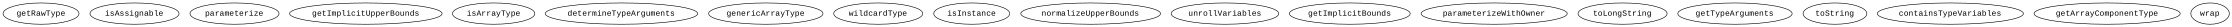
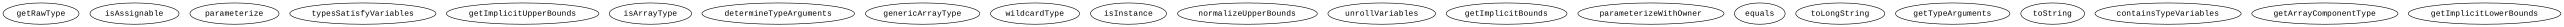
node "typesSatisfyVariables": added
node "equals": added
node "wrap": removed
node "getImplicitLowerBounds": added
